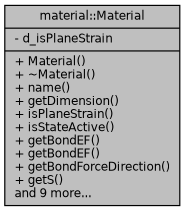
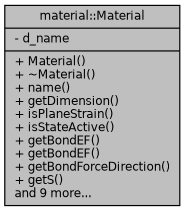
node "material::Material": text "- d_isPlaneStrain" -> "- d_name"
